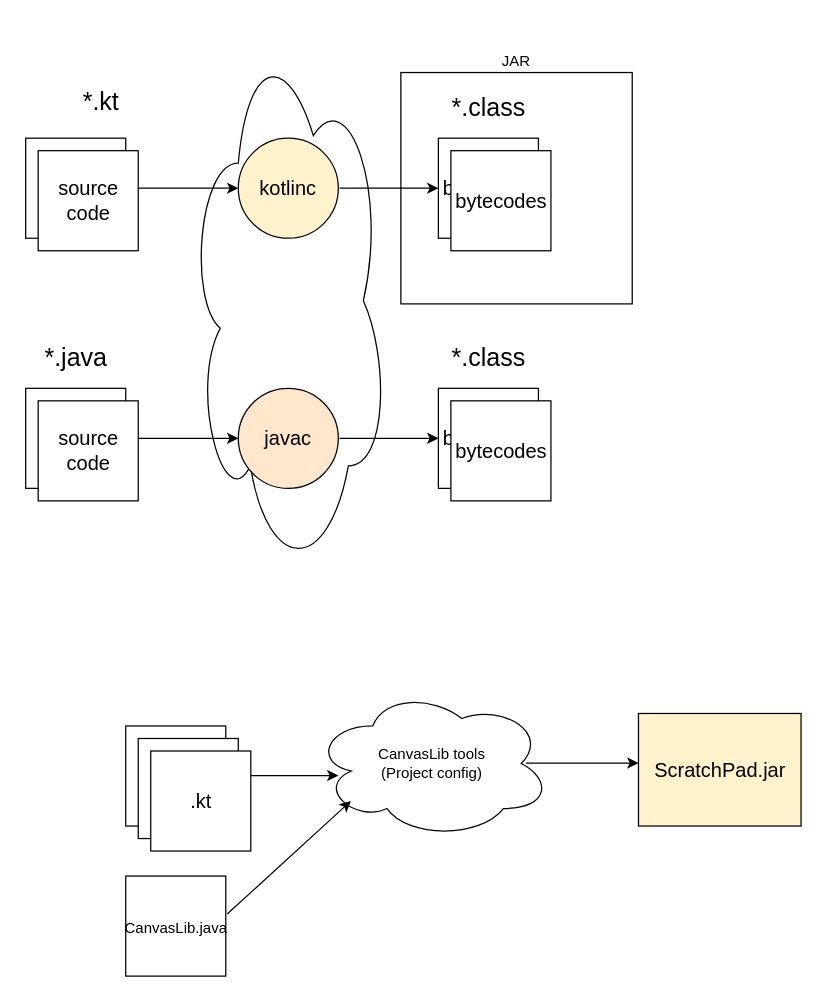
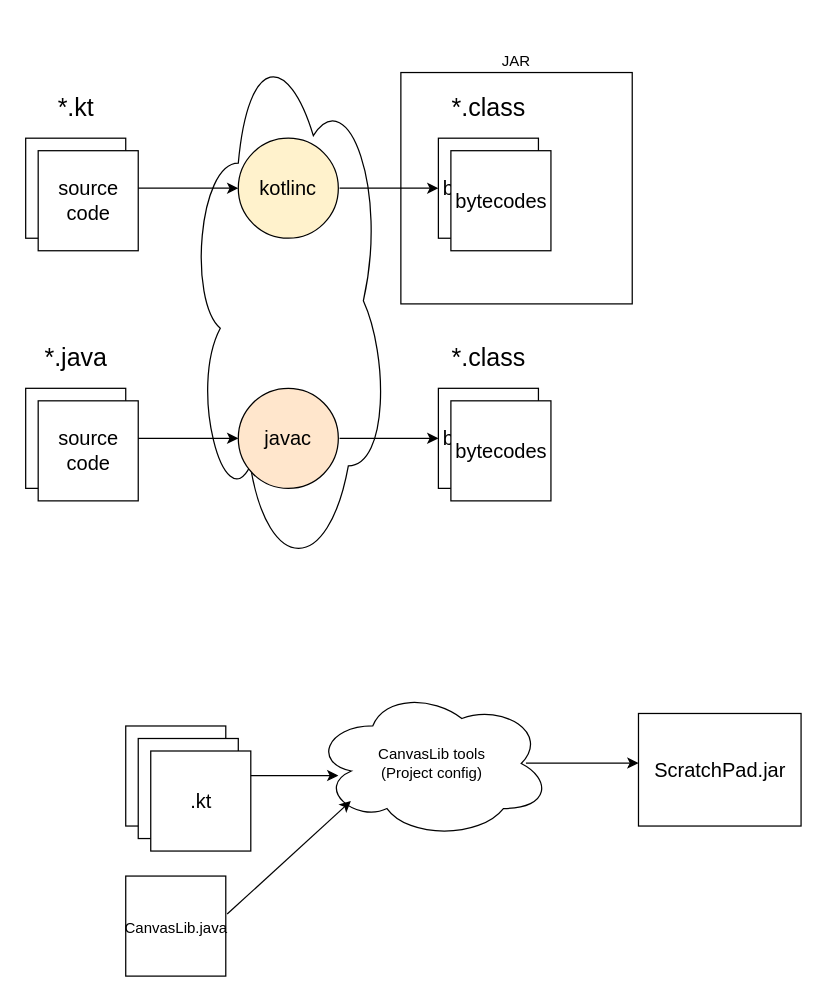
node "*.kt": moved (101, 101) -> (76, 107)
node "ScratchPad.jar": fillcolor #fff2cc -> #ffffff
